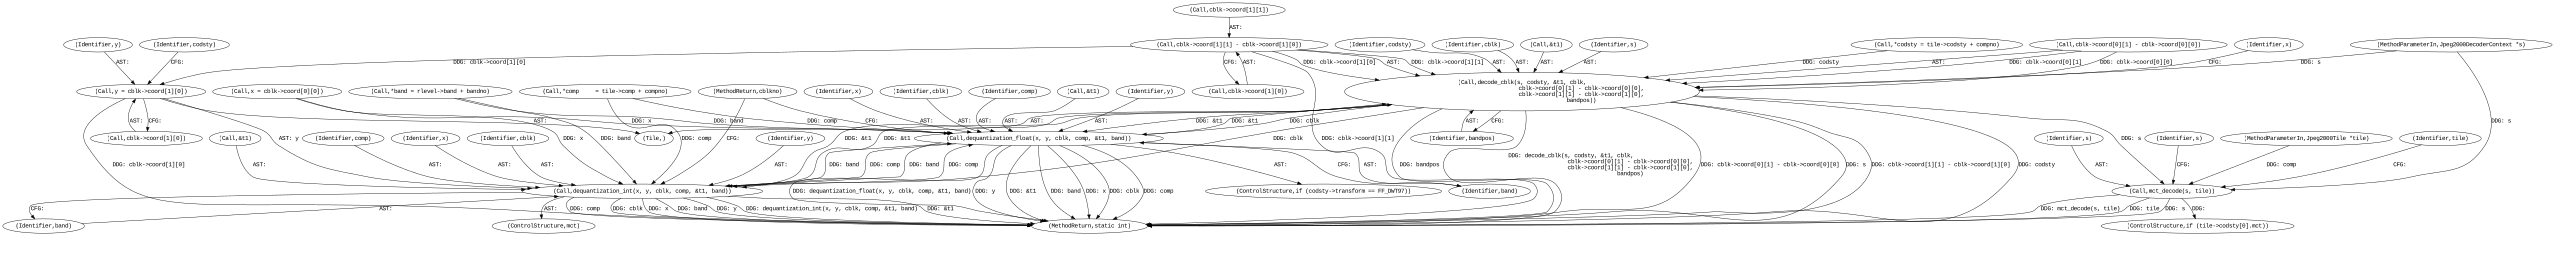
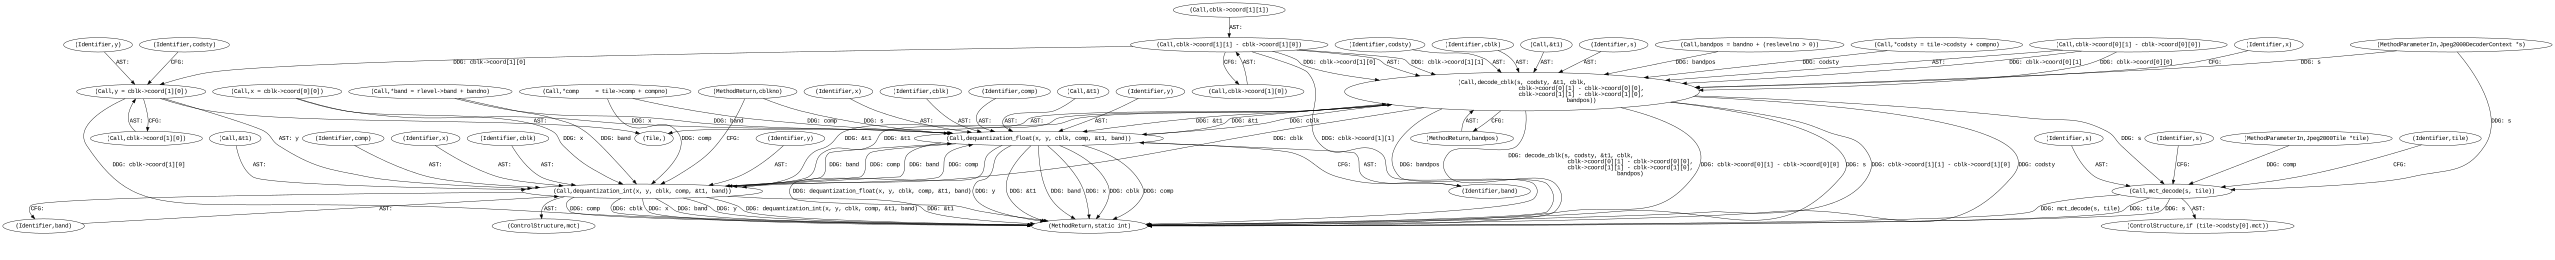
node "(Call,bandpos = bandno + (reslevelno > 0))": added
edge "(MethodReturn,cblkno)" -> "(Call,dequantization_float(x, y, cblk, comp, &t1, band))": label "CFG: " -> "DDG: s"
node "(Identifier,bandpos)": label "(Identifier,bandpos)" -> "(MethodReturn,bandpos)"
node "(ControlStructure,if (codsty->transform == FF_DWT97))": removed
edge "(Call,mct_decode(s, tile))" -> "(ControlStructure,if (tile->codsty[0].mct))": label "DDG: " -> "AST: "
